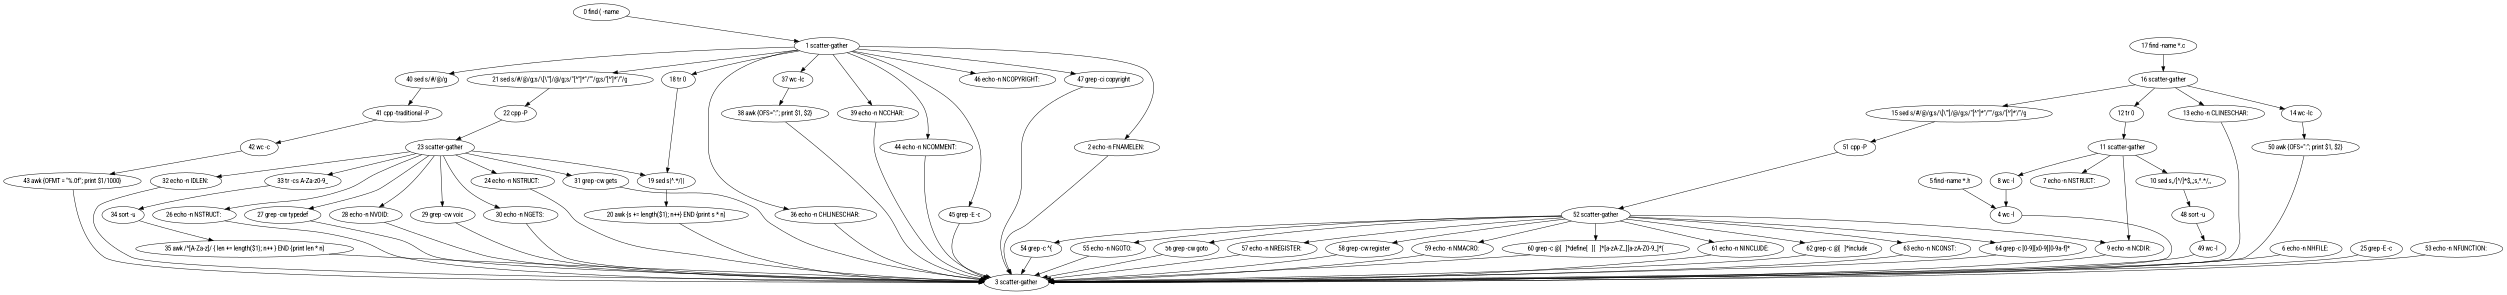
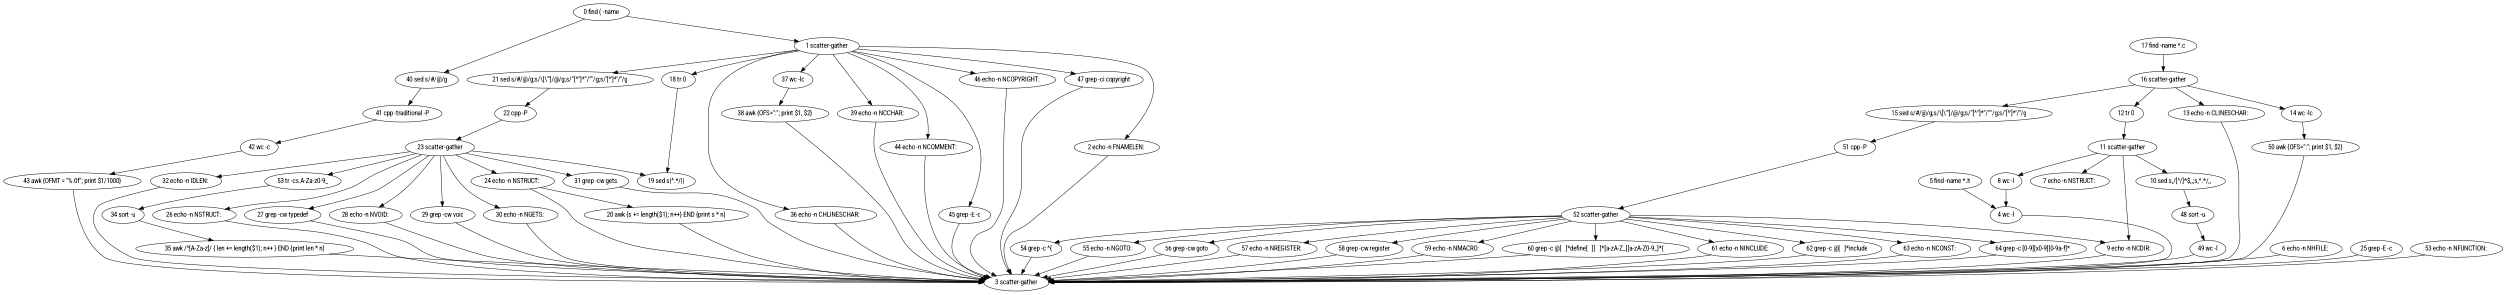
edge "1 scatter-gather" -> "40 sed s/#/@/g": now "0 find ( -name" -> "40 sed s/#/@/g"
node "33 tr -cs A-Za-z0-9_": label "33 tr -cs A-Za-z0-9_" -> "53 tr -cs A-Za-z0-9_"
edge "46 echo -n NCOPYRIGHT:" -> "3 scatter-gather": added
edge "19 sed s|^.*/||" -> "20 awk {s += length($1); n++} END {print s * n}": now "24 echo -n NSTRUCT:" -> "20 awk {s += length($1); n++} END {print s * n}"
